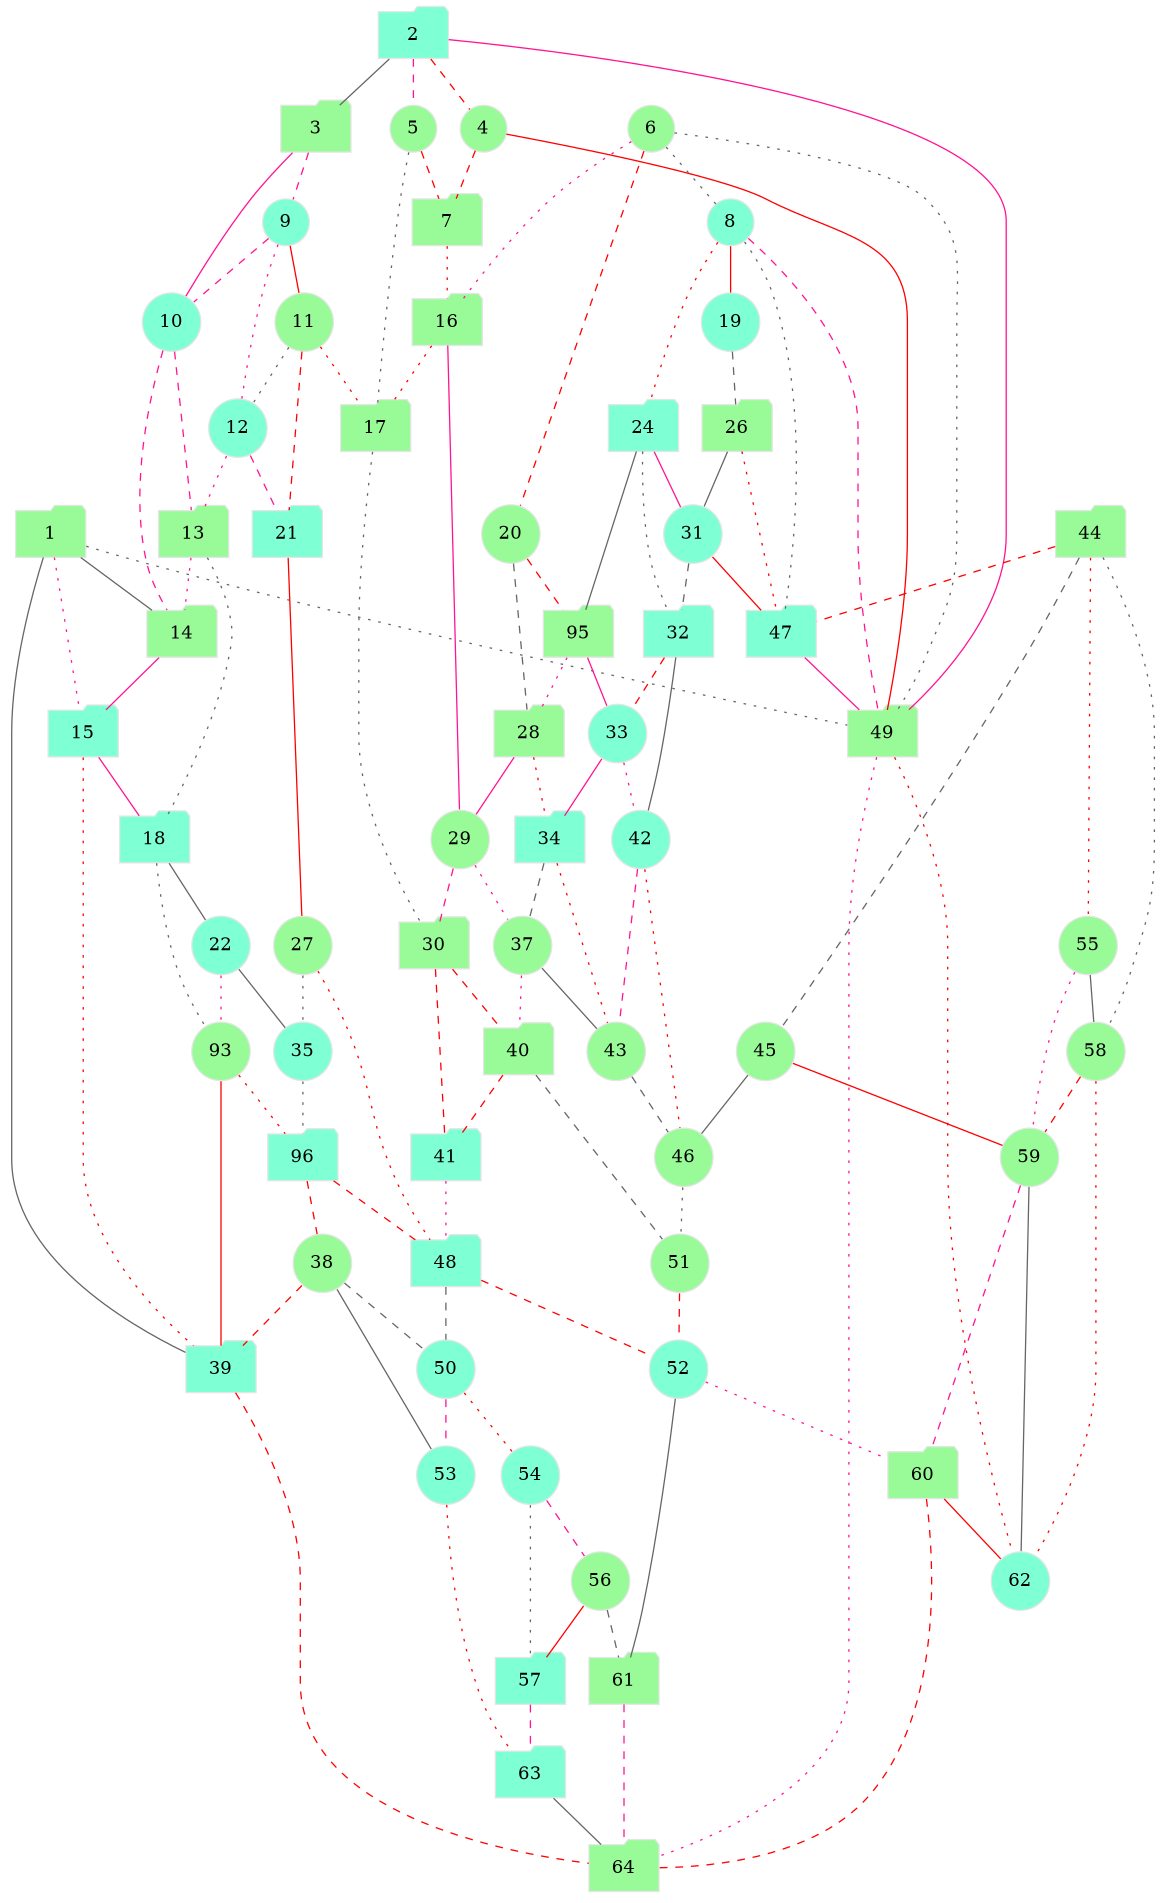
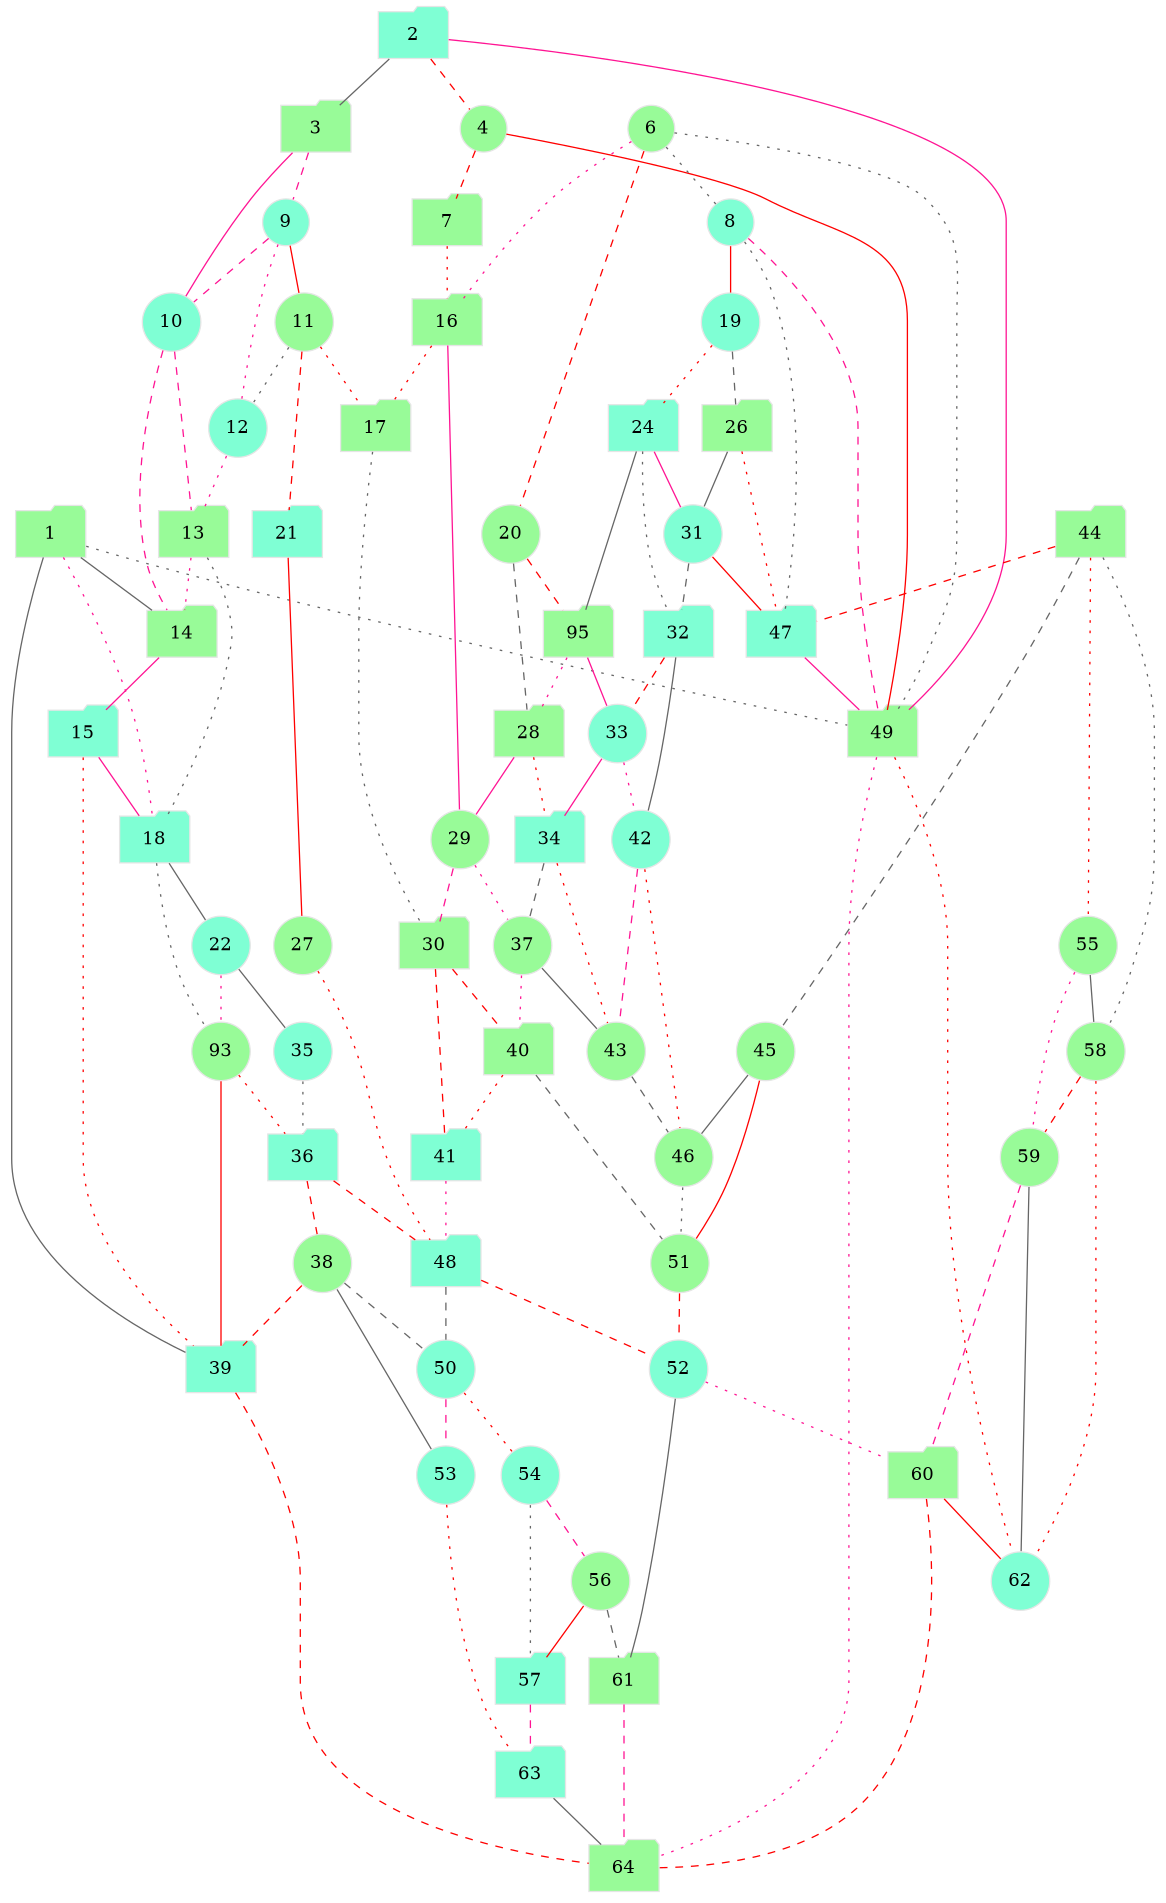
node "5": removed
edge "8" -- "24": now "19" -- "24"
edge "12" -- "21": removed
edge "1" -- "15": now "1" -- "18"
edge "27" -- "35": removed
edge "40" -- "41": style dashed -> dotted
edge "45" -- "59": now "45" -- "51"
node "96": label "96" -> "36"
